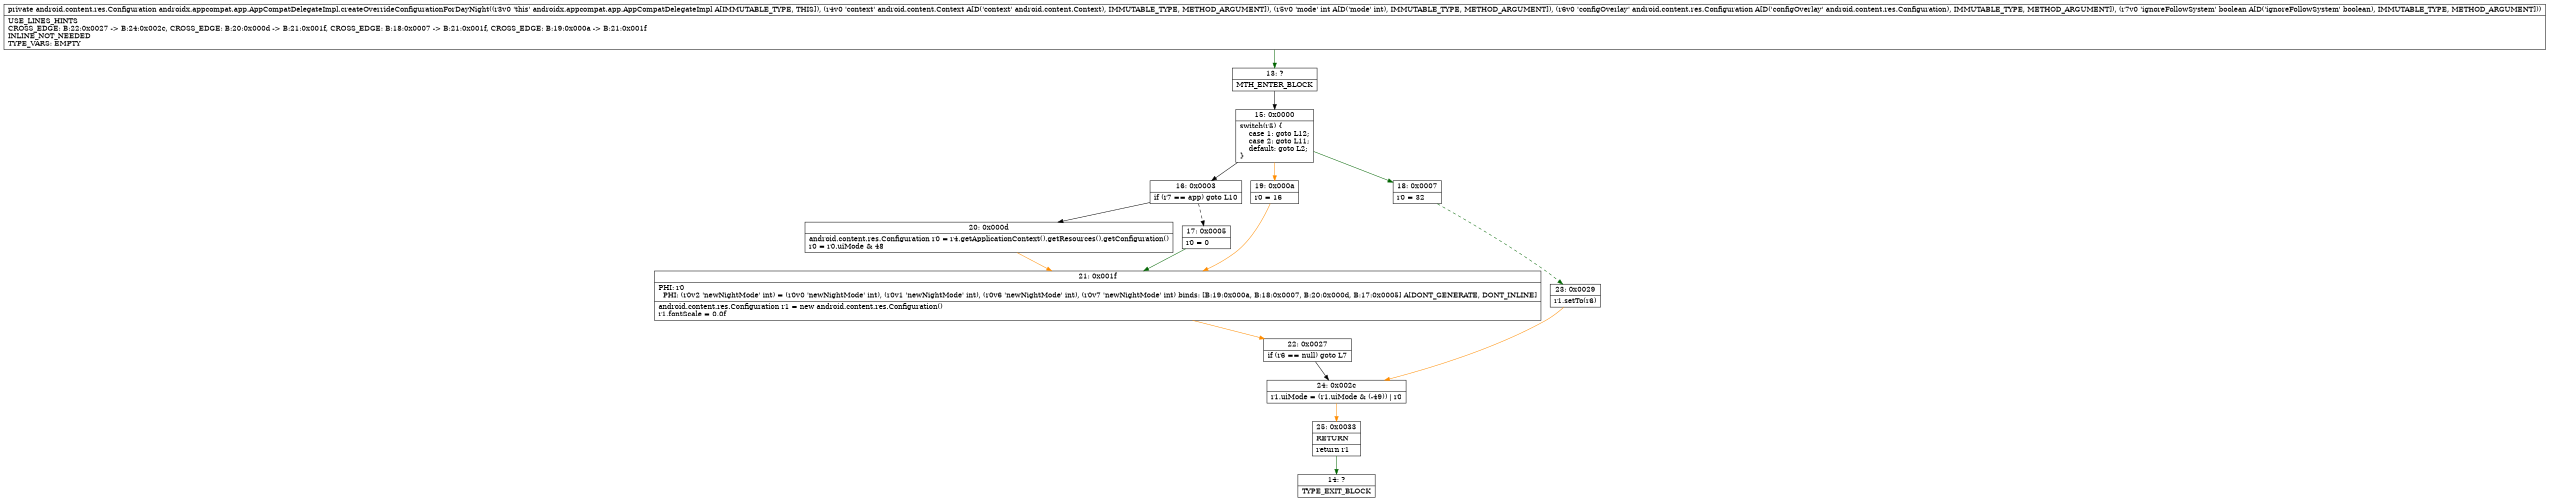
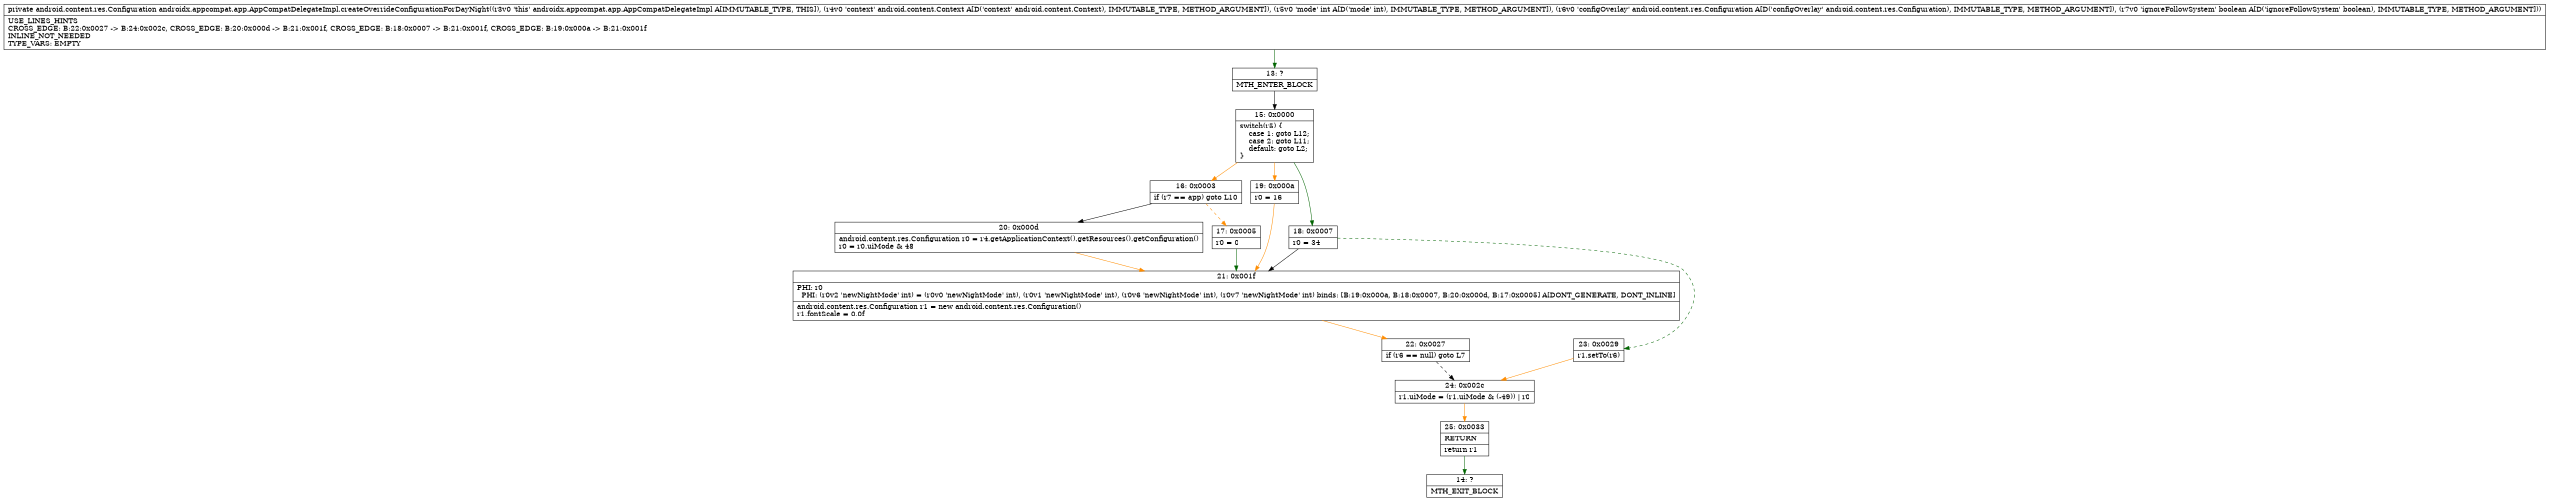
edge "15: 0x0000" -> "16: 0x0003": color black -> darkorange
node "18: 0x0007": text "r0 = 32" -> "r0 = 34"
edge "16: 0x0003" -> "17: 0x0005": color black -> darkorange
edge "18: 0x0007" -> "21: 0x001f": added
edge "22: 0x0027" -> "24: 0x002c": style solid -> dashed
node "14: ?": text "TYPE_EXIT_BLOCK" -> "MTH_EXIT_BLOCK"
